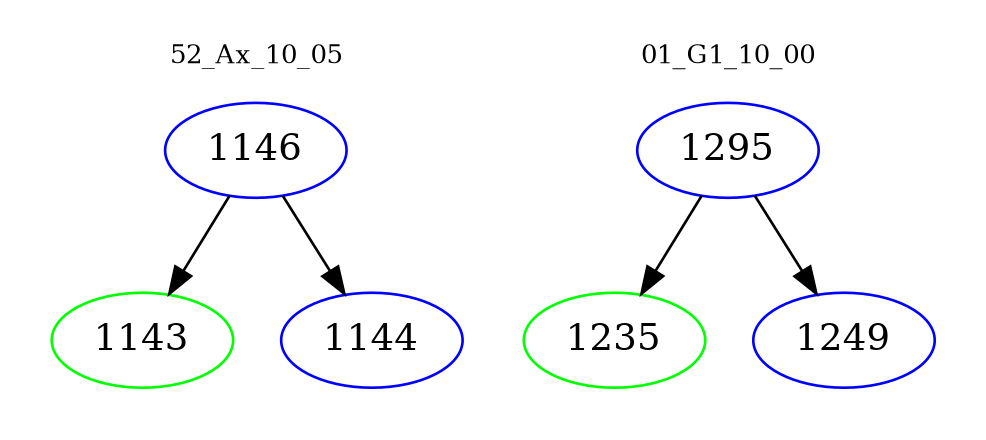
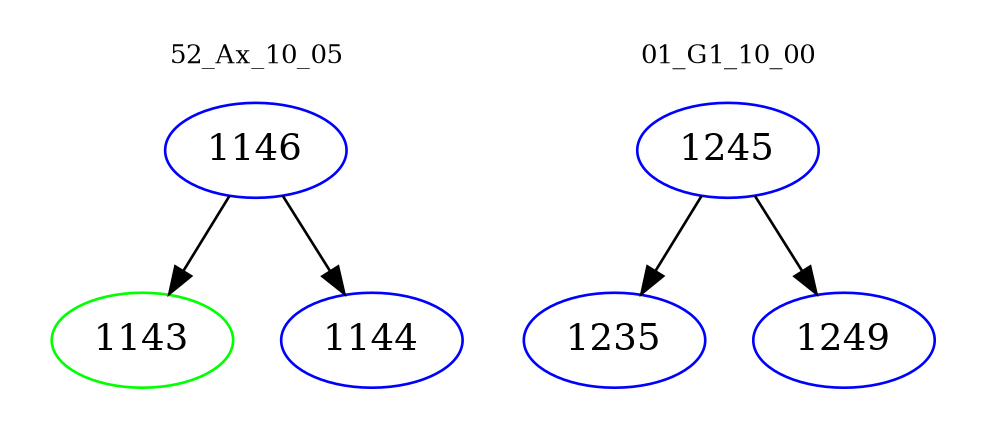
node "1295": label "1295" -> "1245"
node "1235": color green -> blue
